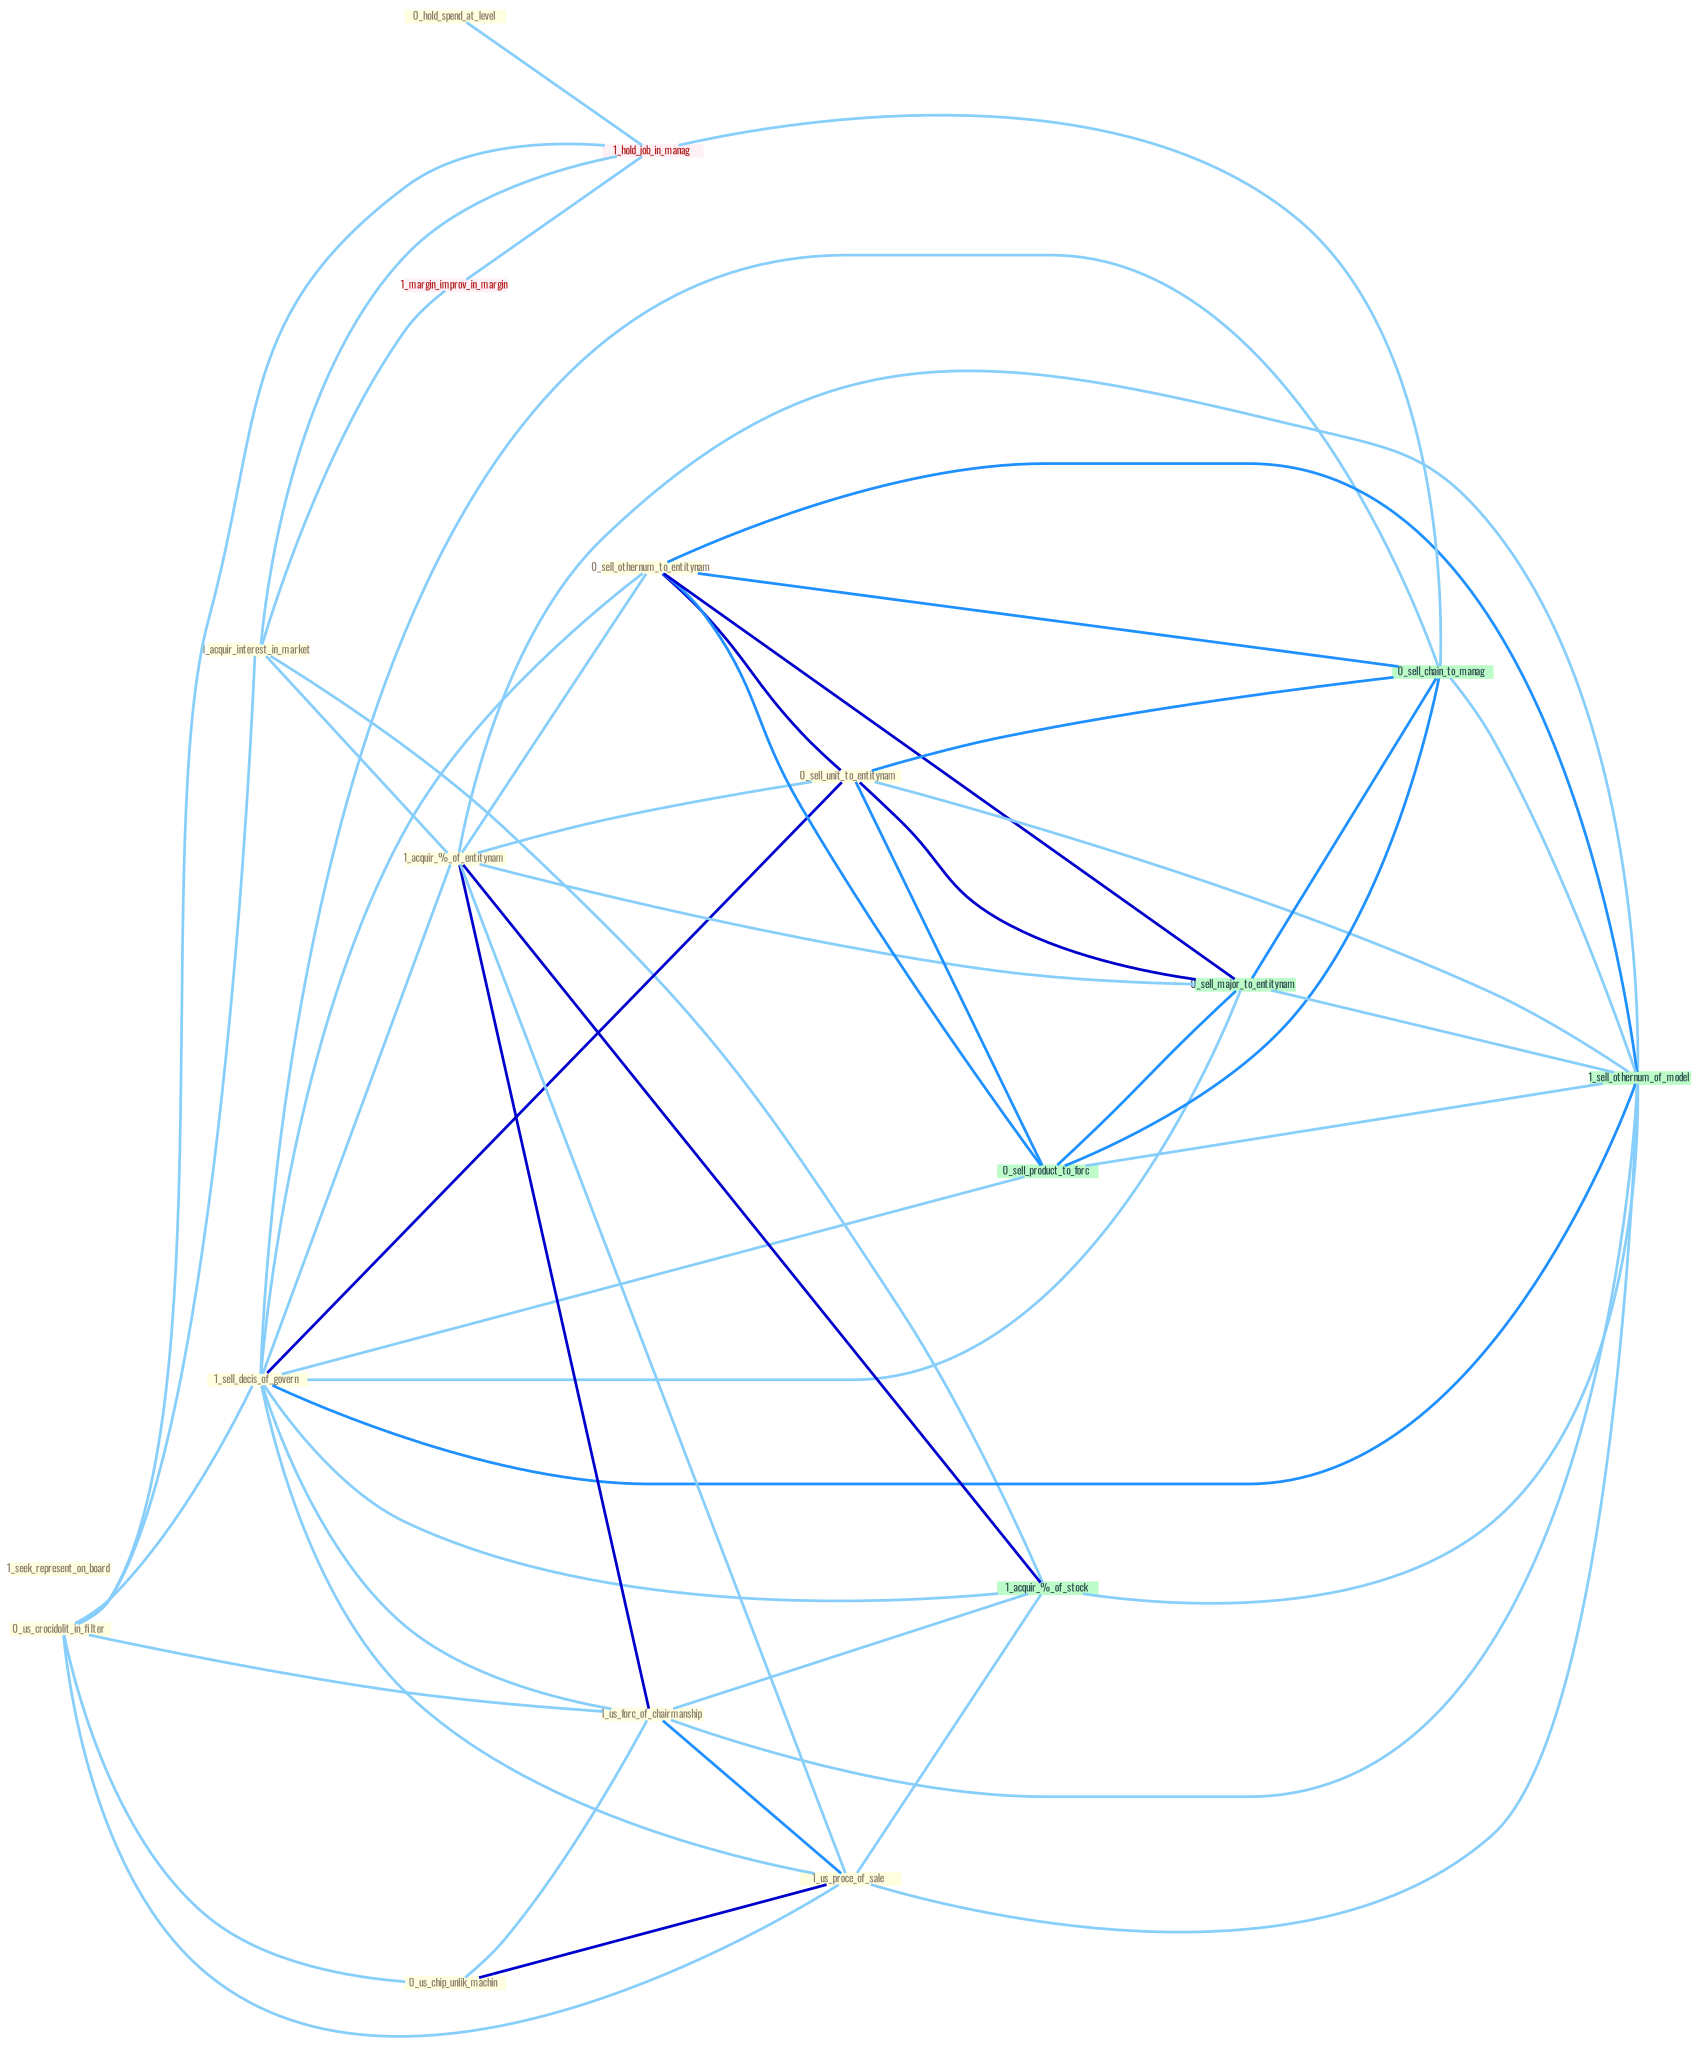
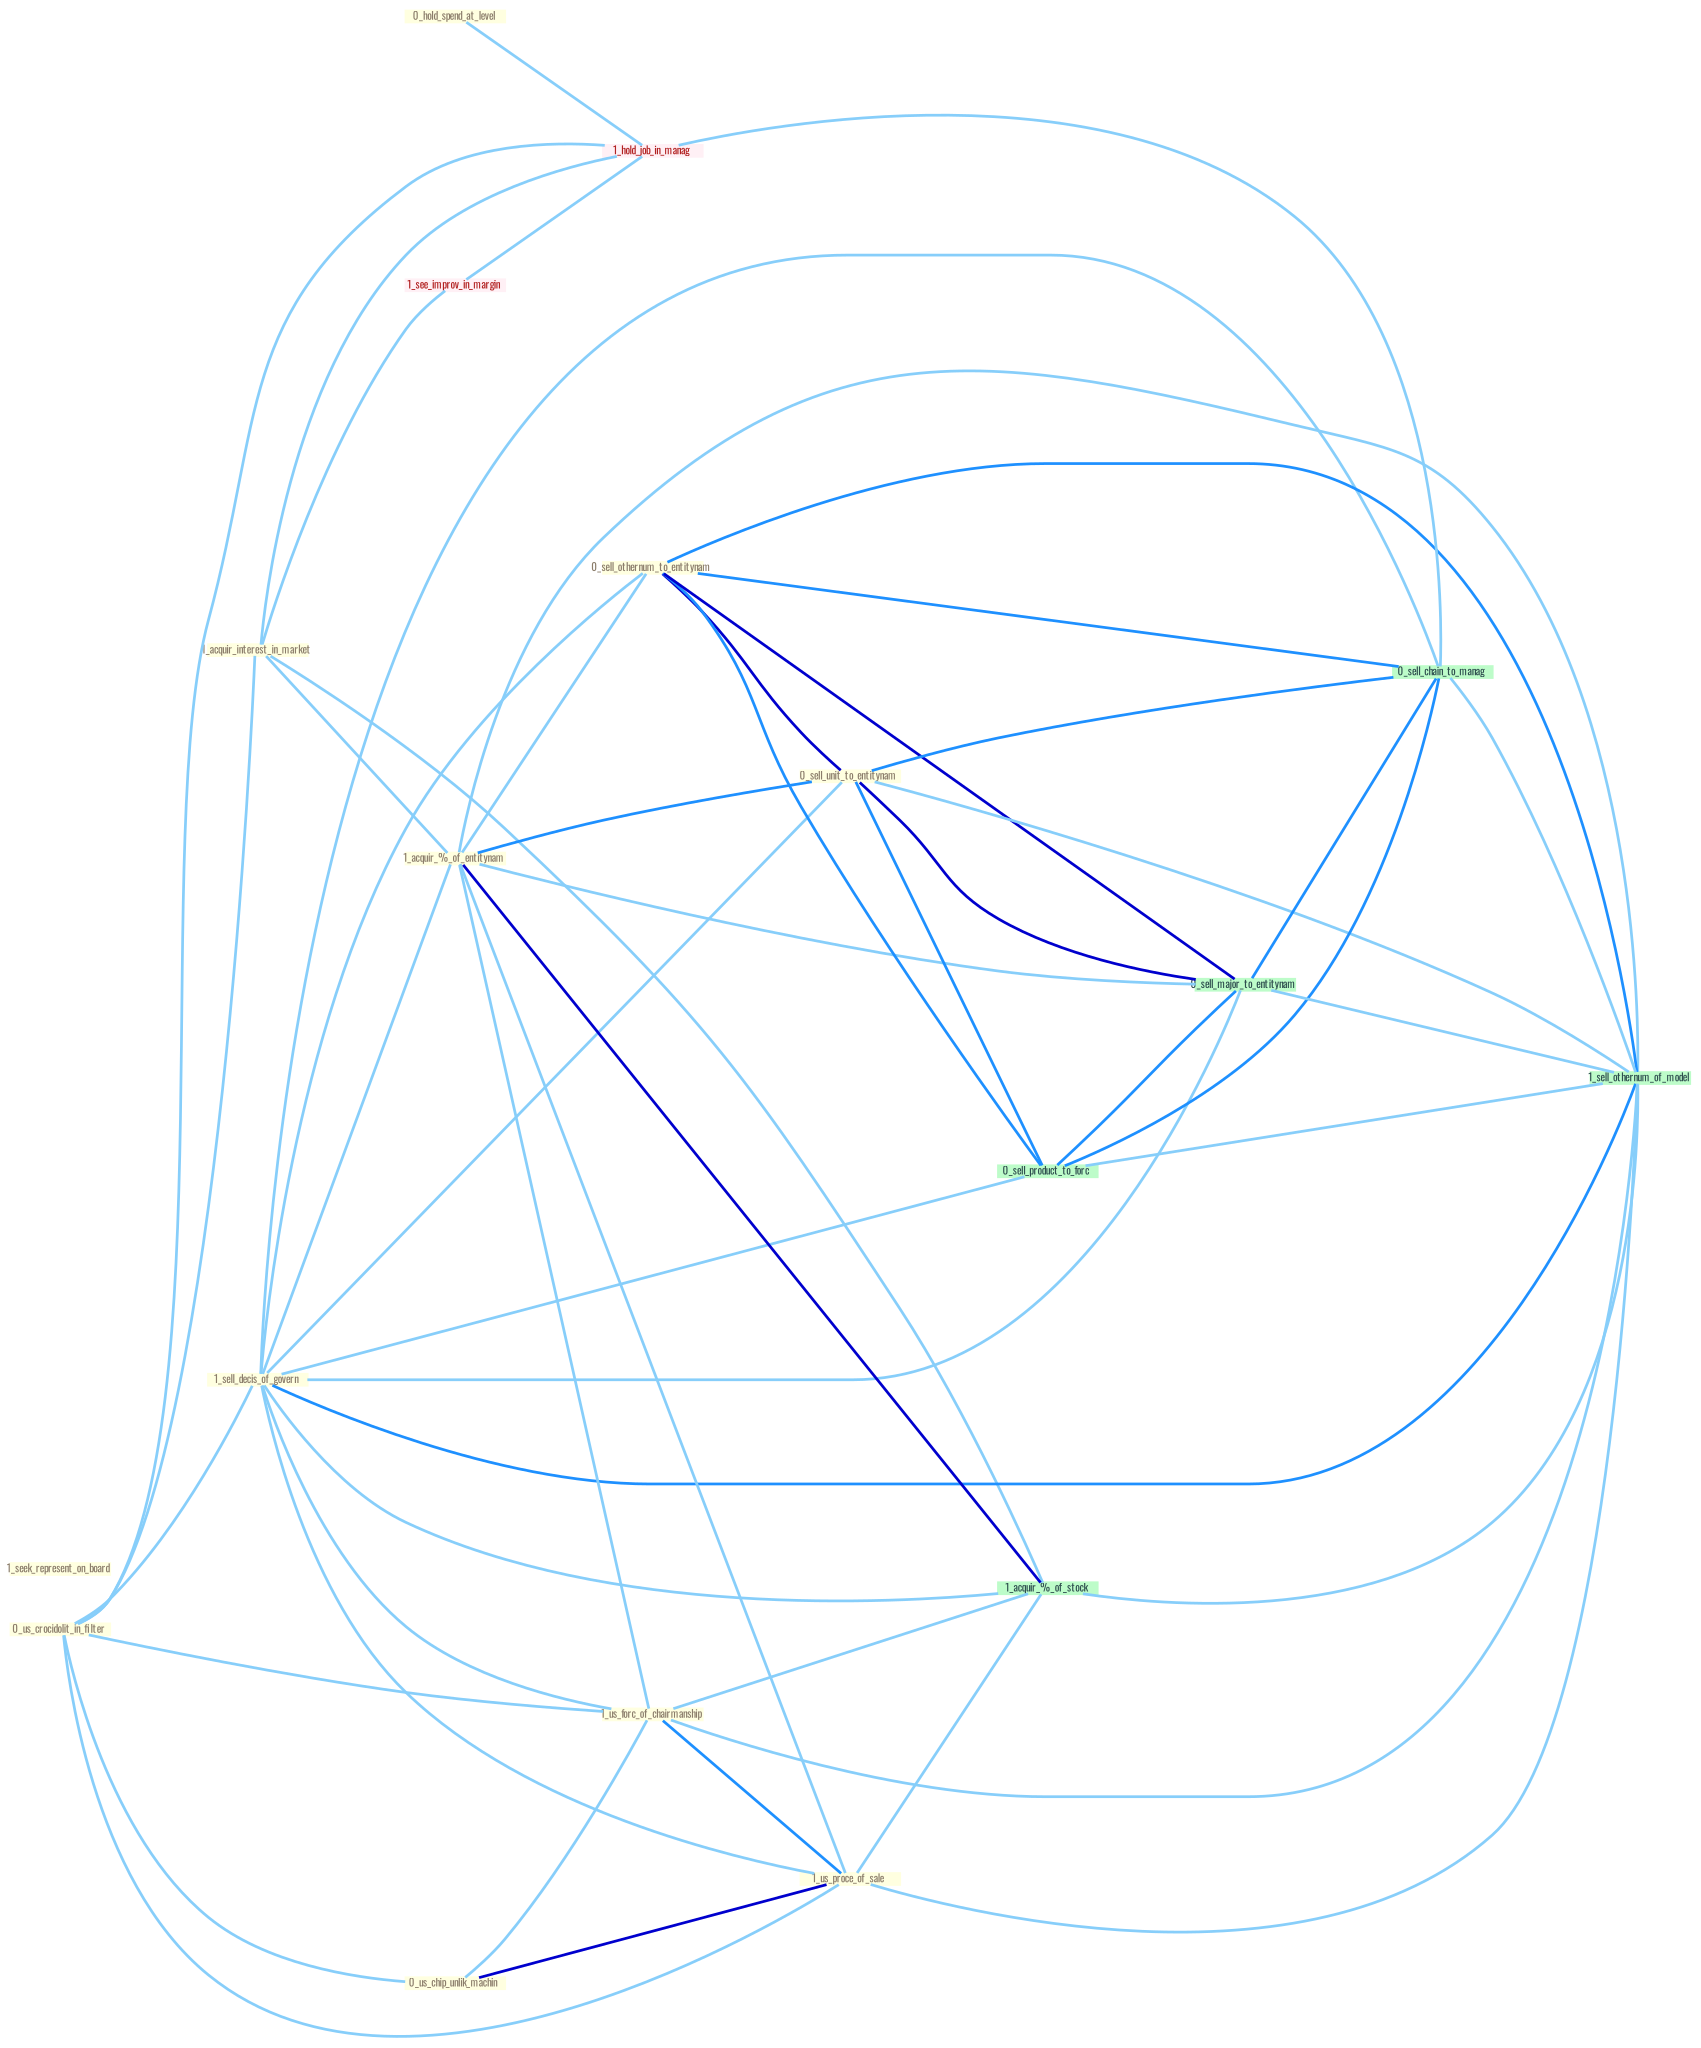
node "1_margin_improv_in_margin": label "1_margin_improv_in_margin" -> "1_see_improv_in_margin"
edge "0_sell_unit_to_entitynam" -- "1_acquir_%_of_entitynam": color #87cefa -> #1e90ff
edge "0_sell_unit_to_entitynam" -- "1_sell_decis_of_govern": color #0000cd -> #87cefa
edge "1_acquir_%_of_entitynam" -- "1_us_forc_of_chairmanship": color #0000cd -> #87cefa
